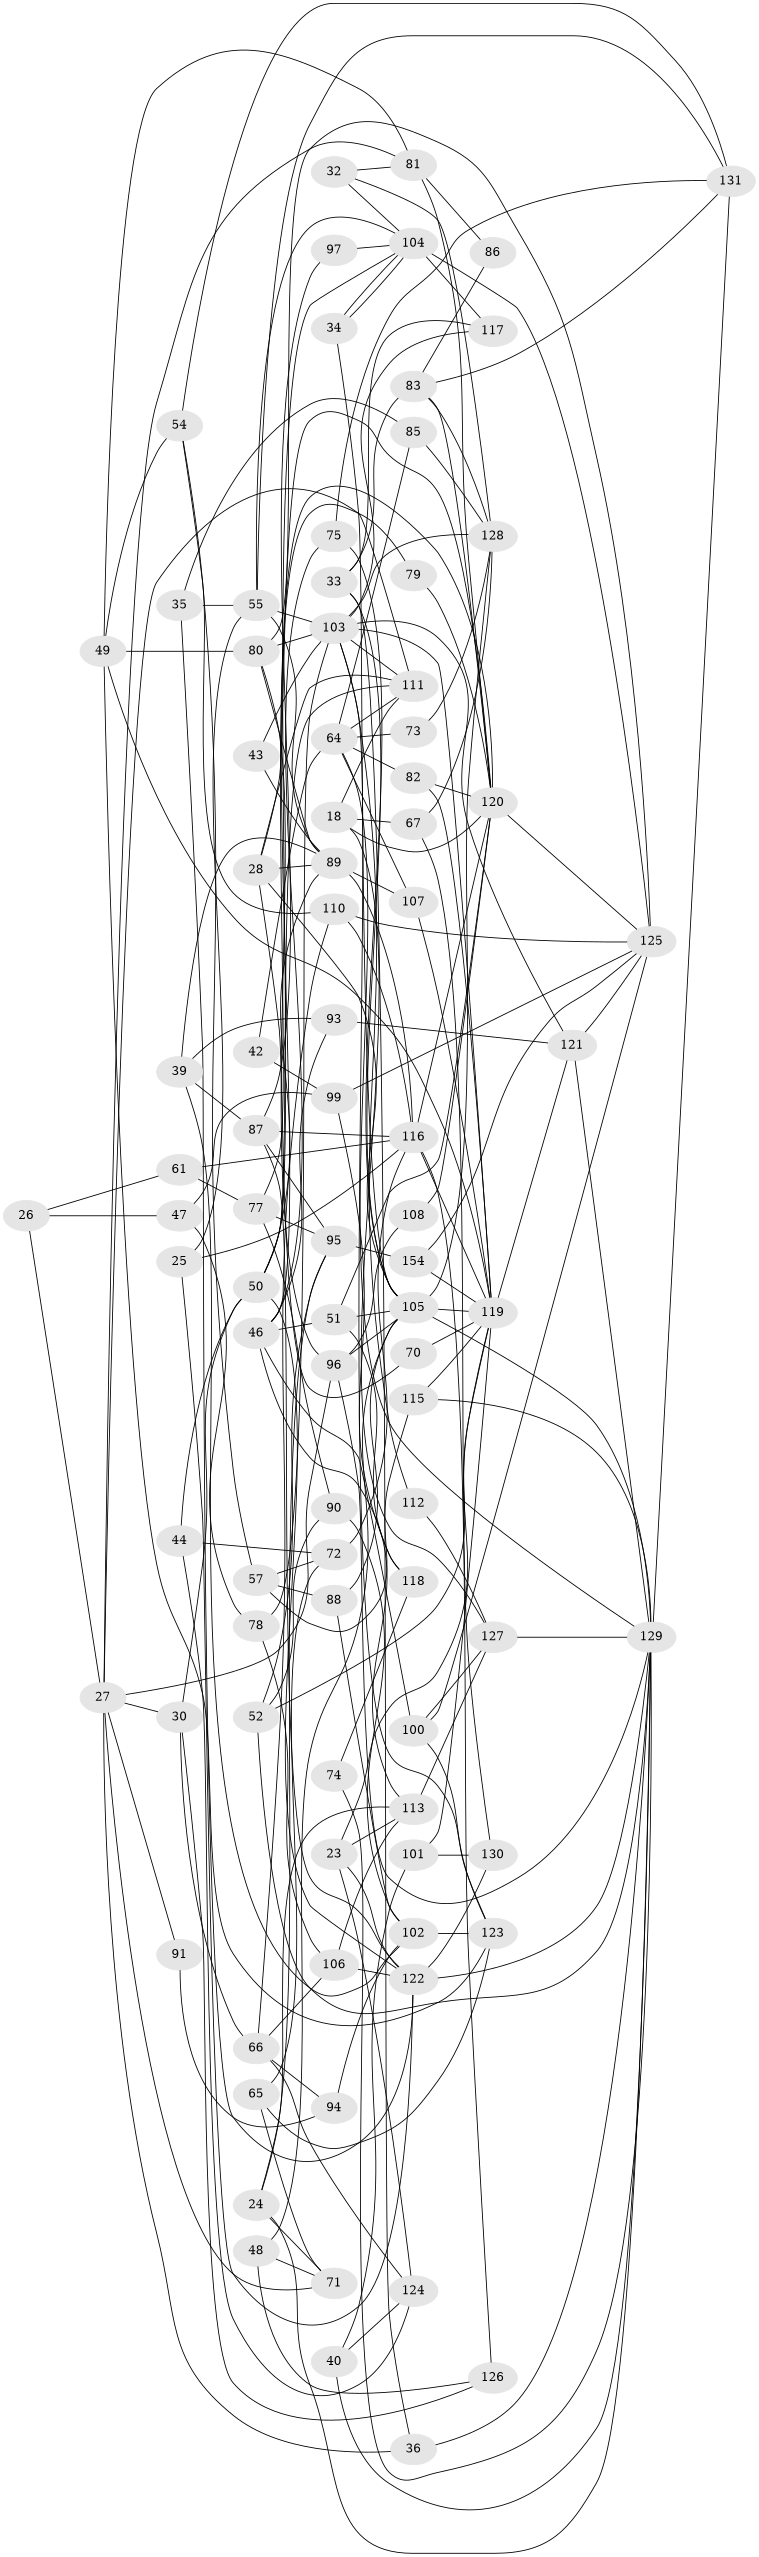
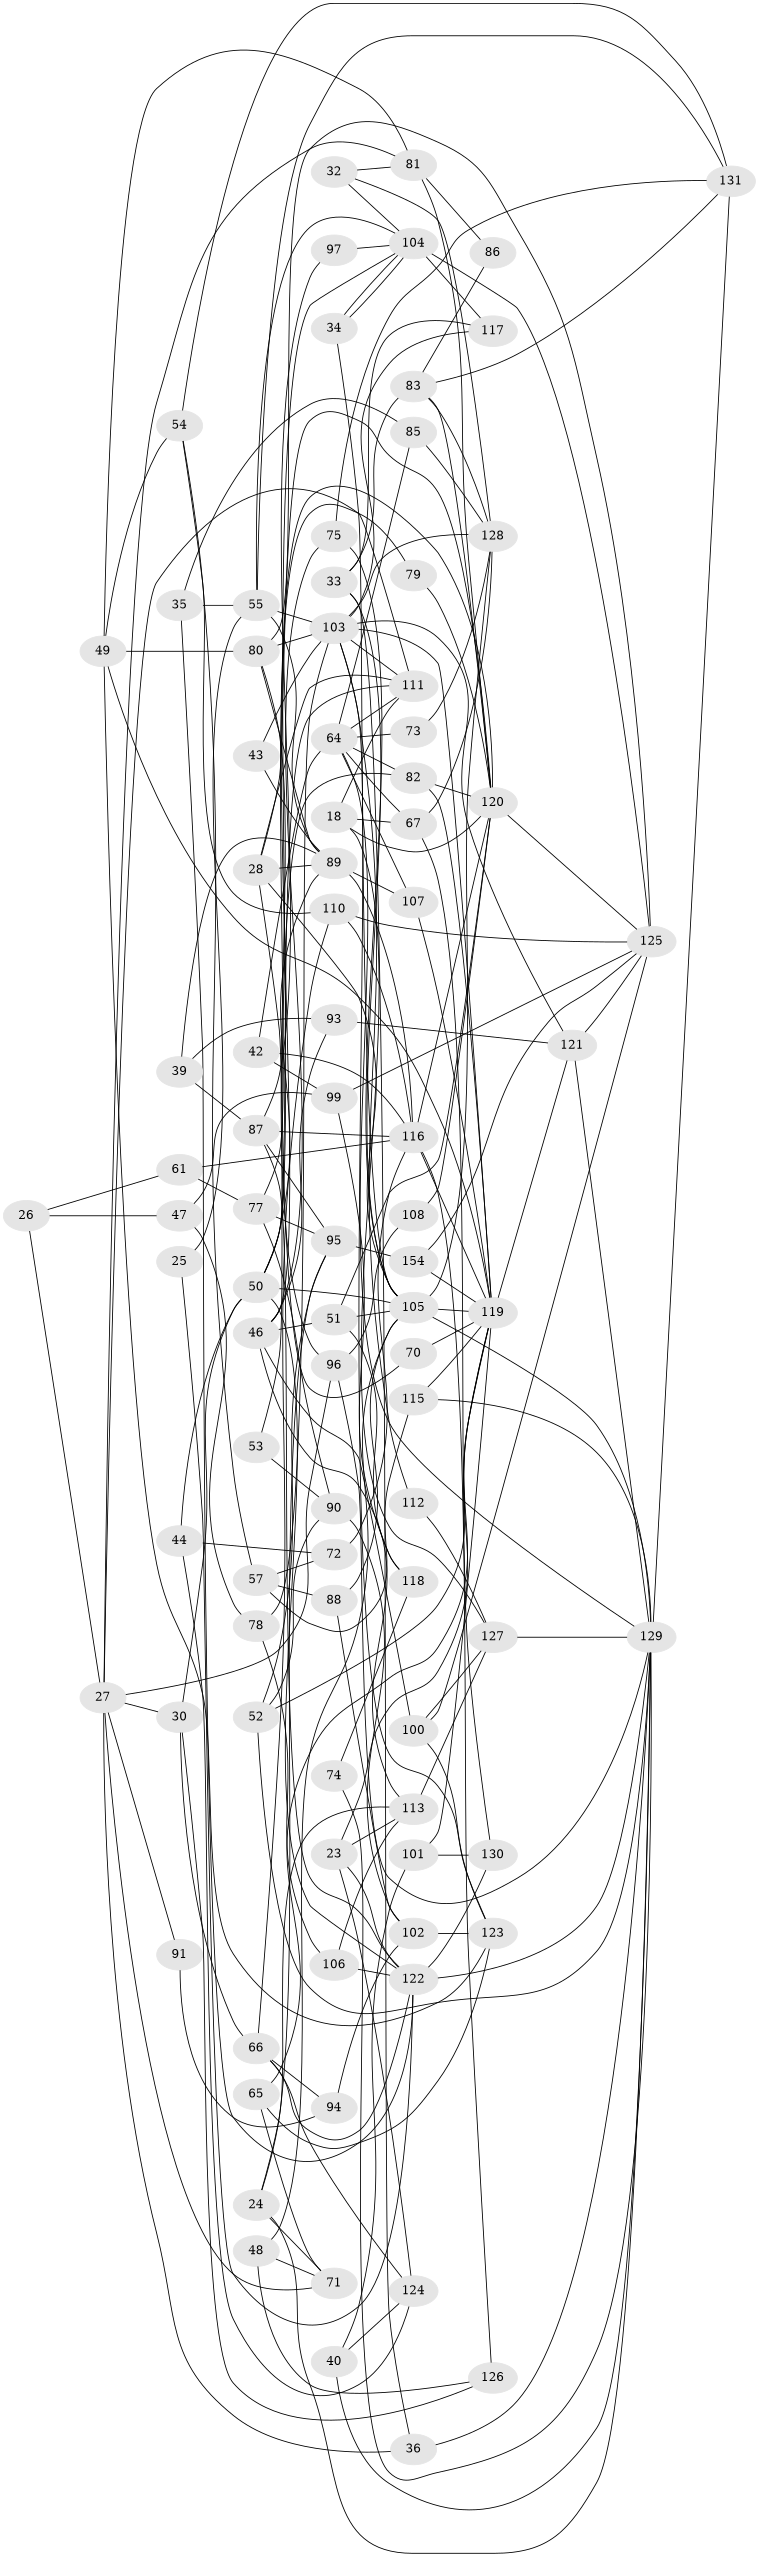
edge "64" -- "67": added
edge "116" -- "25": now "116" -- "42"
edge "105" -- "96": now "105" -- "50"
node "53": added
edge "39" -- "102": removed
edge "72" -- "65": now "119" -- "65"
edge "106" -- "66": now "122" -- "66"
